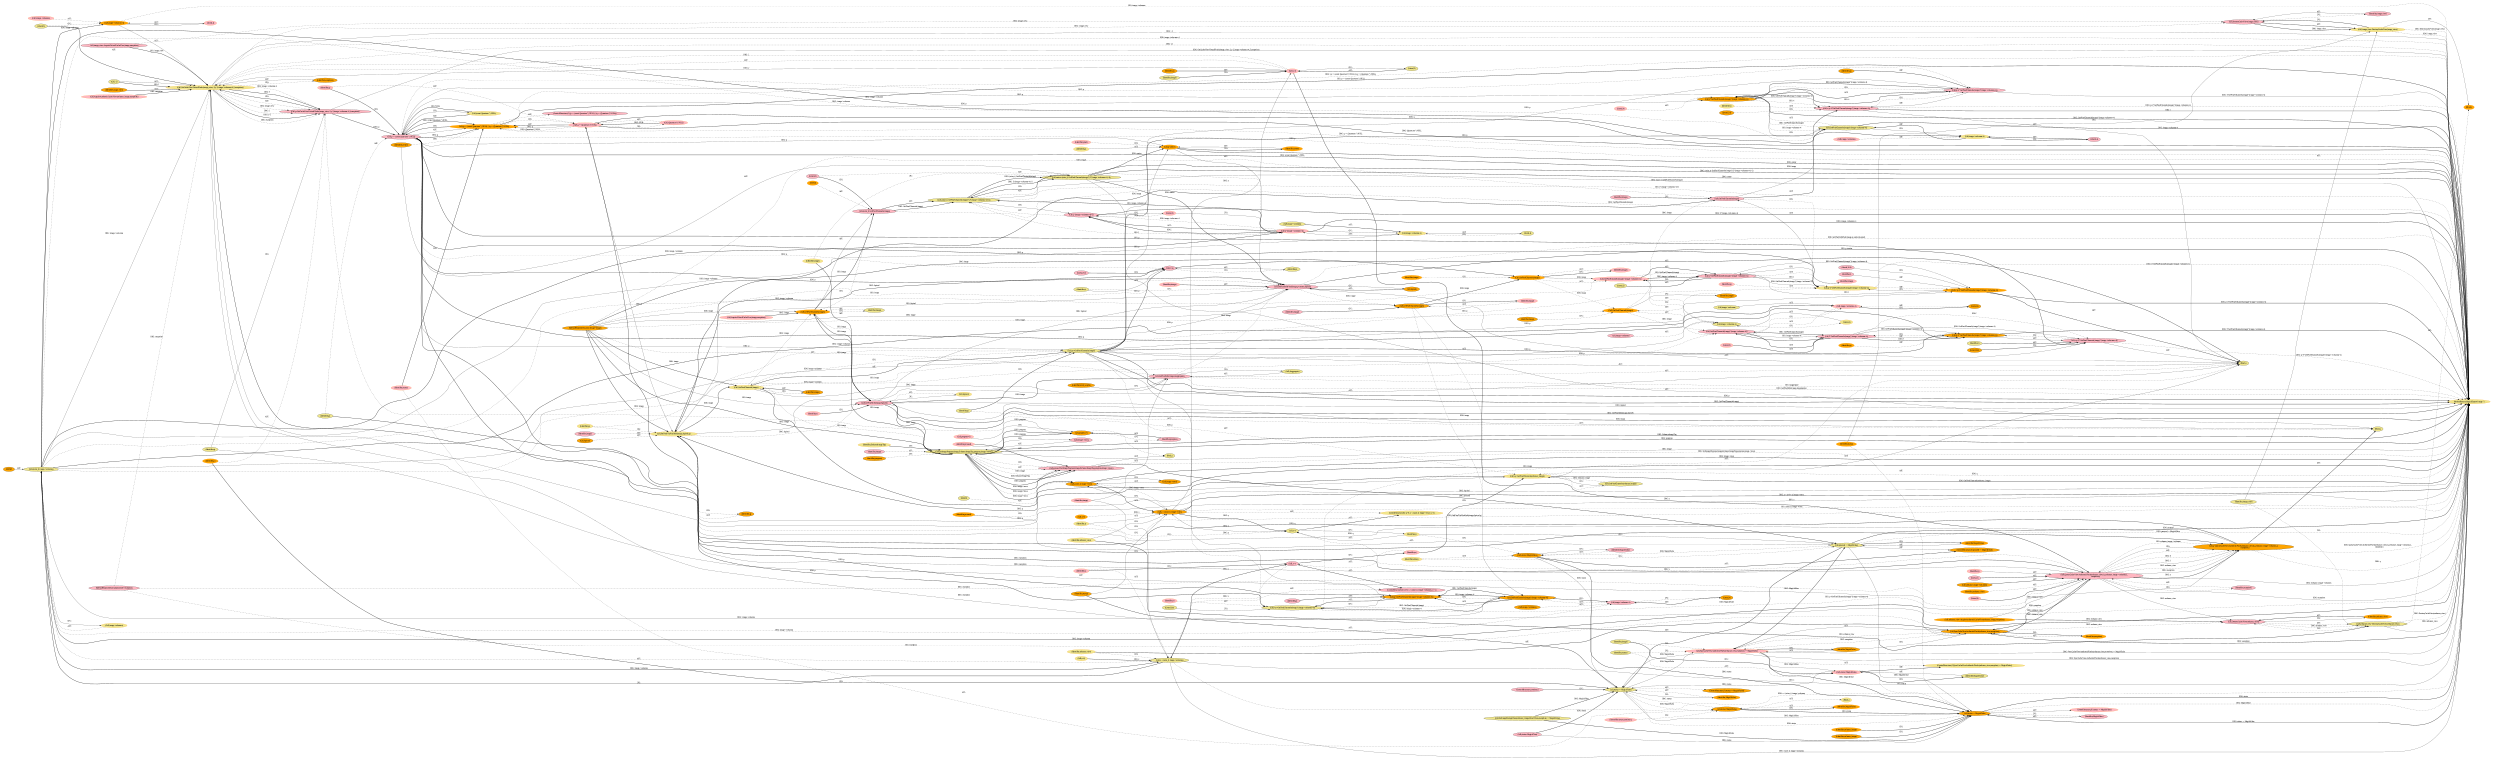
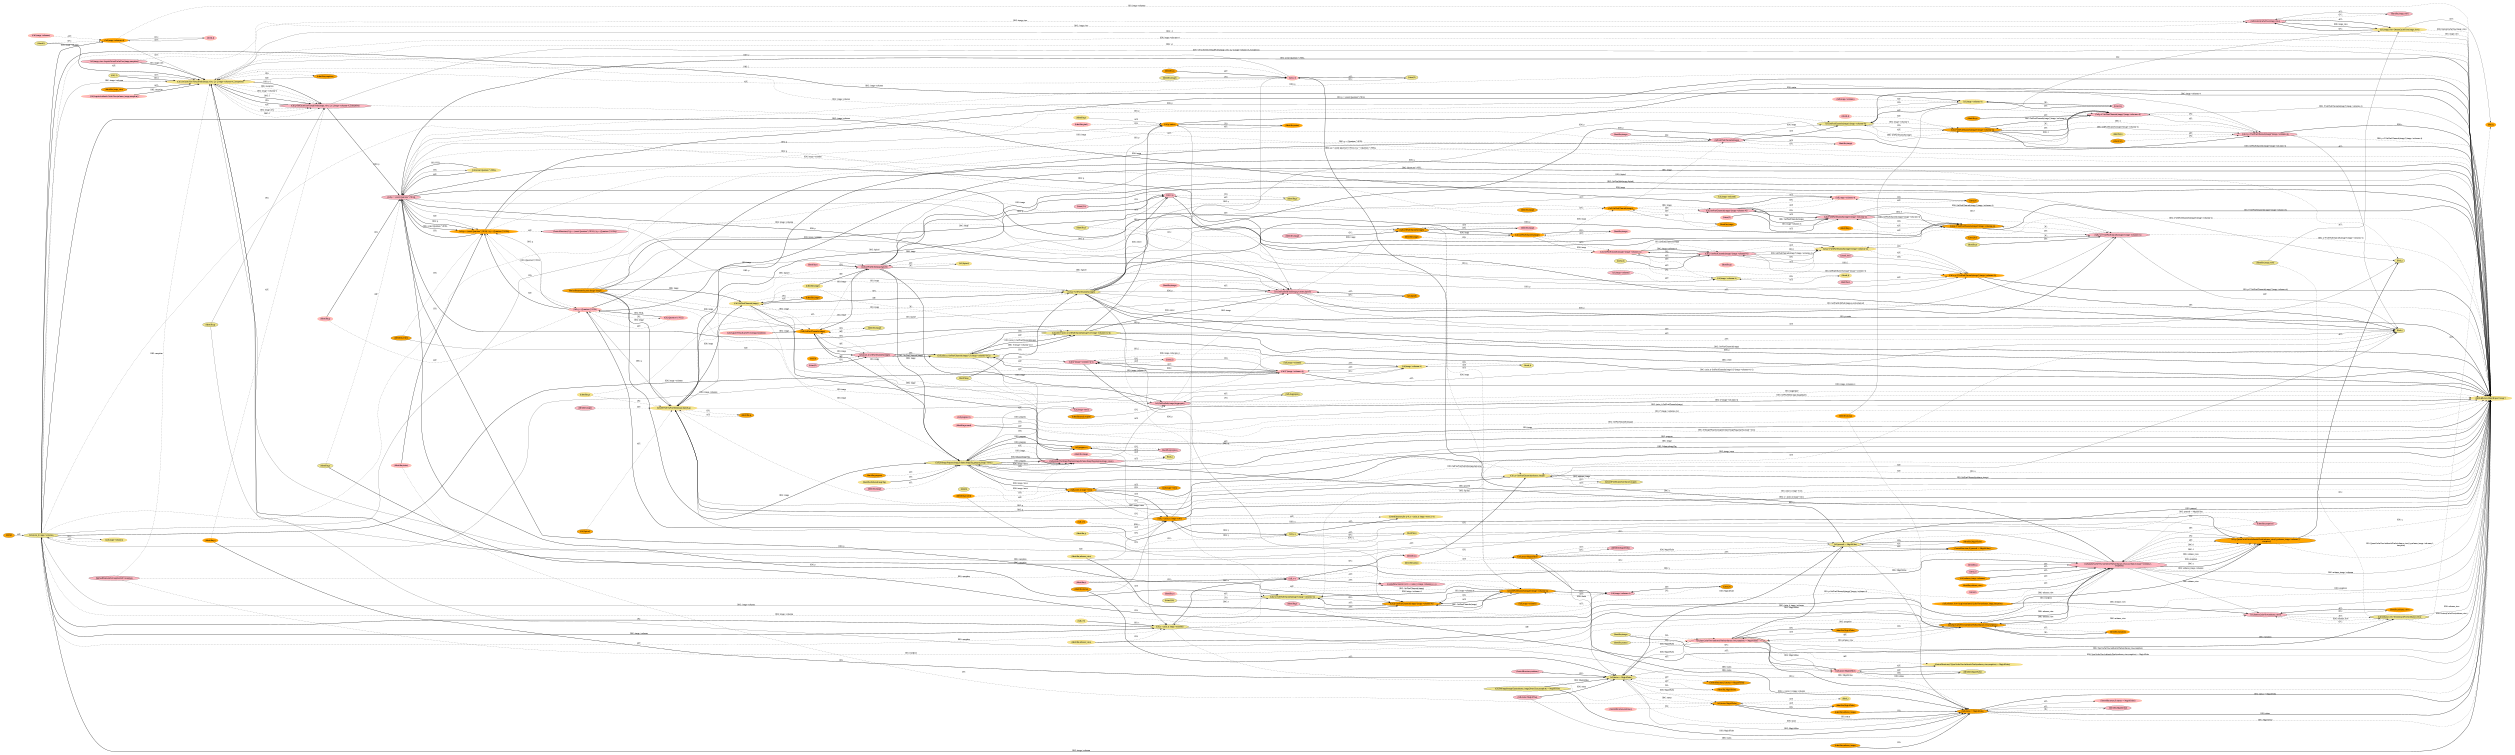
edge "(Call,p == (const Quantum *) NULL)" -> "(Call,4*GetPixelChannels(image)*(image->columns+4))": now "(Call,p == (const Quantum *) NULL)" -> "(Call,r=p+2*GetPixelChannels(image)*(image->columns+4))"
